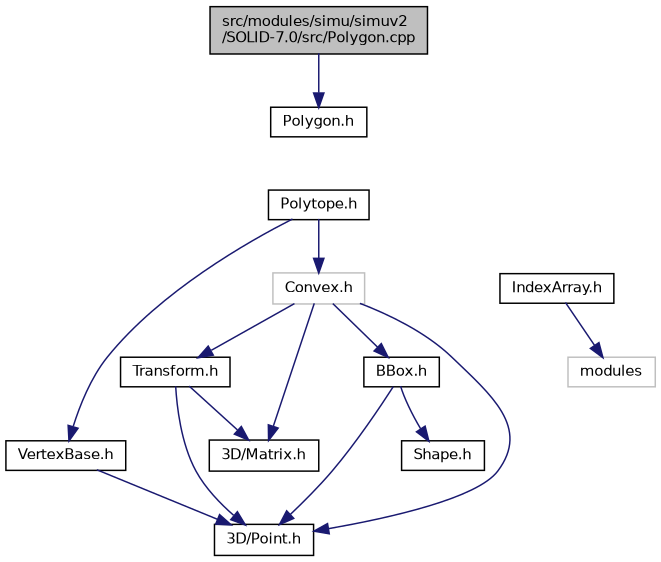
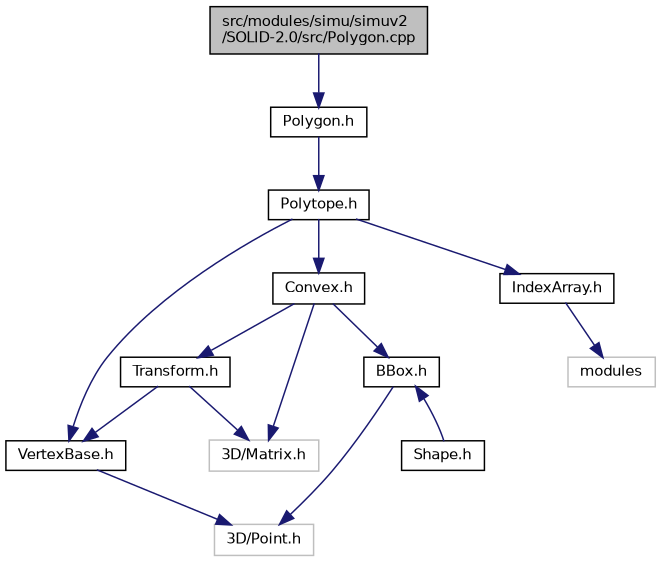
node "src/modules/simu/simuv2 /SOLID-7.0/src/Polygon.cpp": label "src/modules/simu/simuv2 /SOLID-7.0/src/Polygon.cpp" -> "src/modules/simu/simuv2 /SOLID-2.0/src/Polygon.cpp"
edge "Polygon.h" -> "Polytope.h": added
edge "Polytope.h" -> "IndexArray.h": added
node "Convex.h": color grey75 -> black
edge "BBox.h" -> "Shape.h": reversed
edge "Convex.h" -> "3D/Point.h": removed
node "3D/Matrix.h": color black -> grey75
edge "Transform.h" -> "3D/Point.h": now "Transform.h" -> "VertexBase.h"
node "3D/Point.h": color black -> grey75
